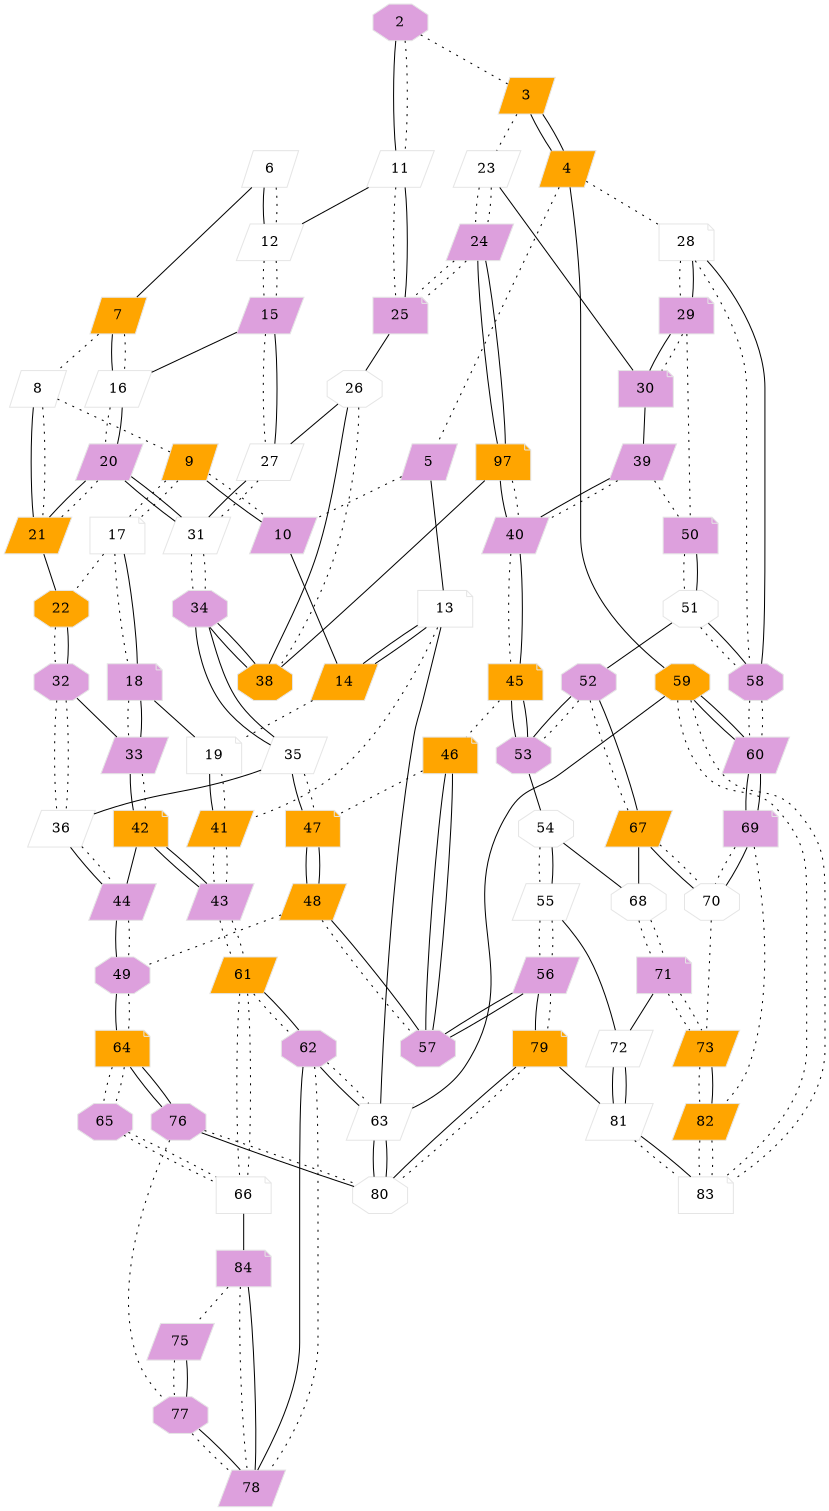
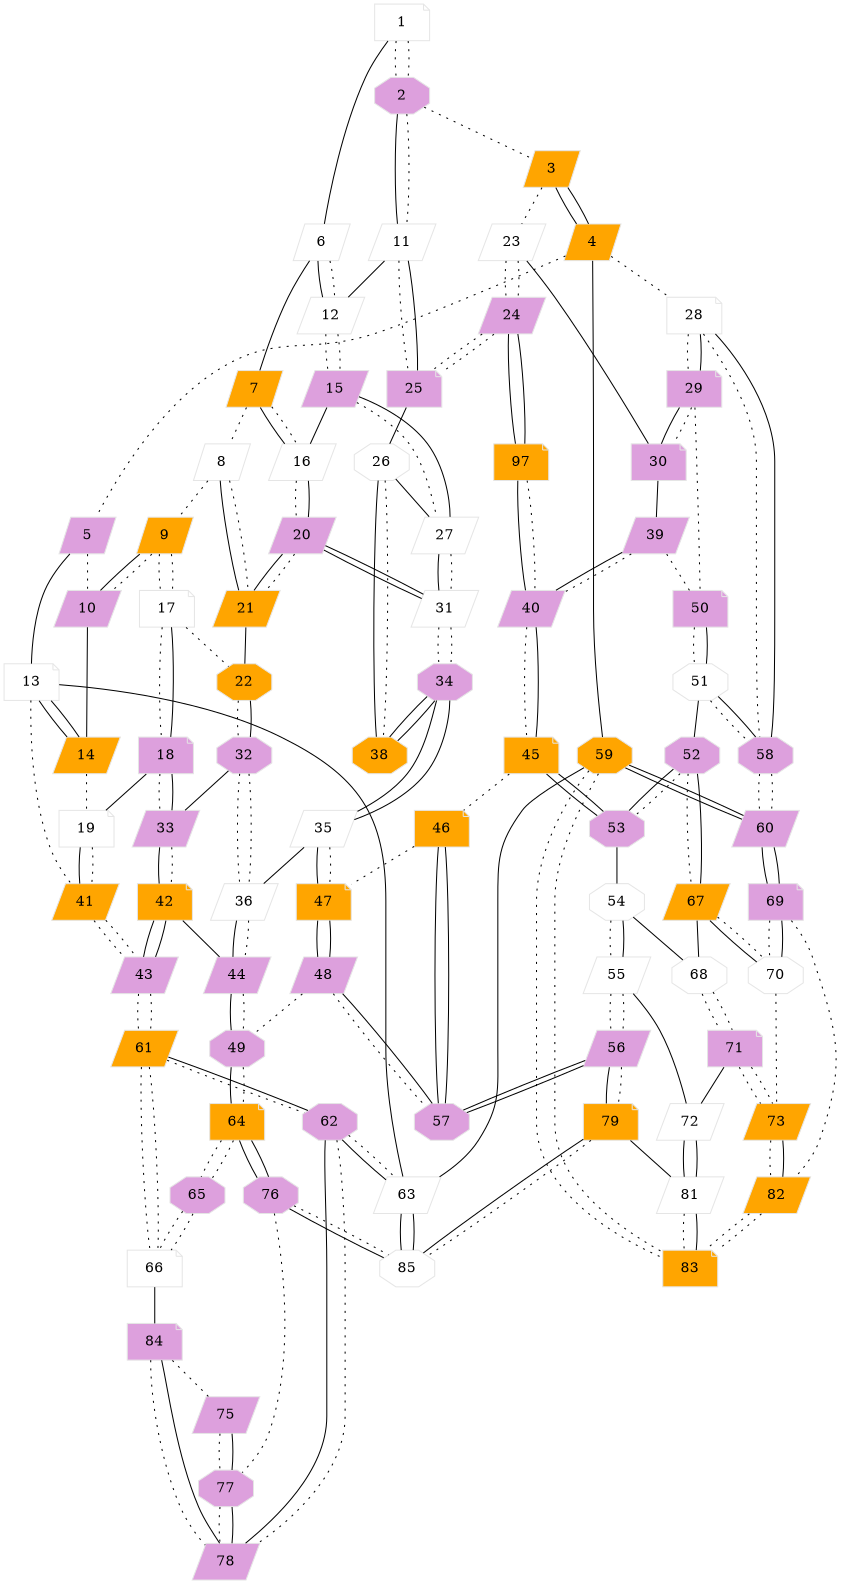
node "1": added
edge "97" -- "38": removed
node "48": fillcolor orange -> plum
node "80": label "80" -> "85"
node "83": fillcolor white -> orange
